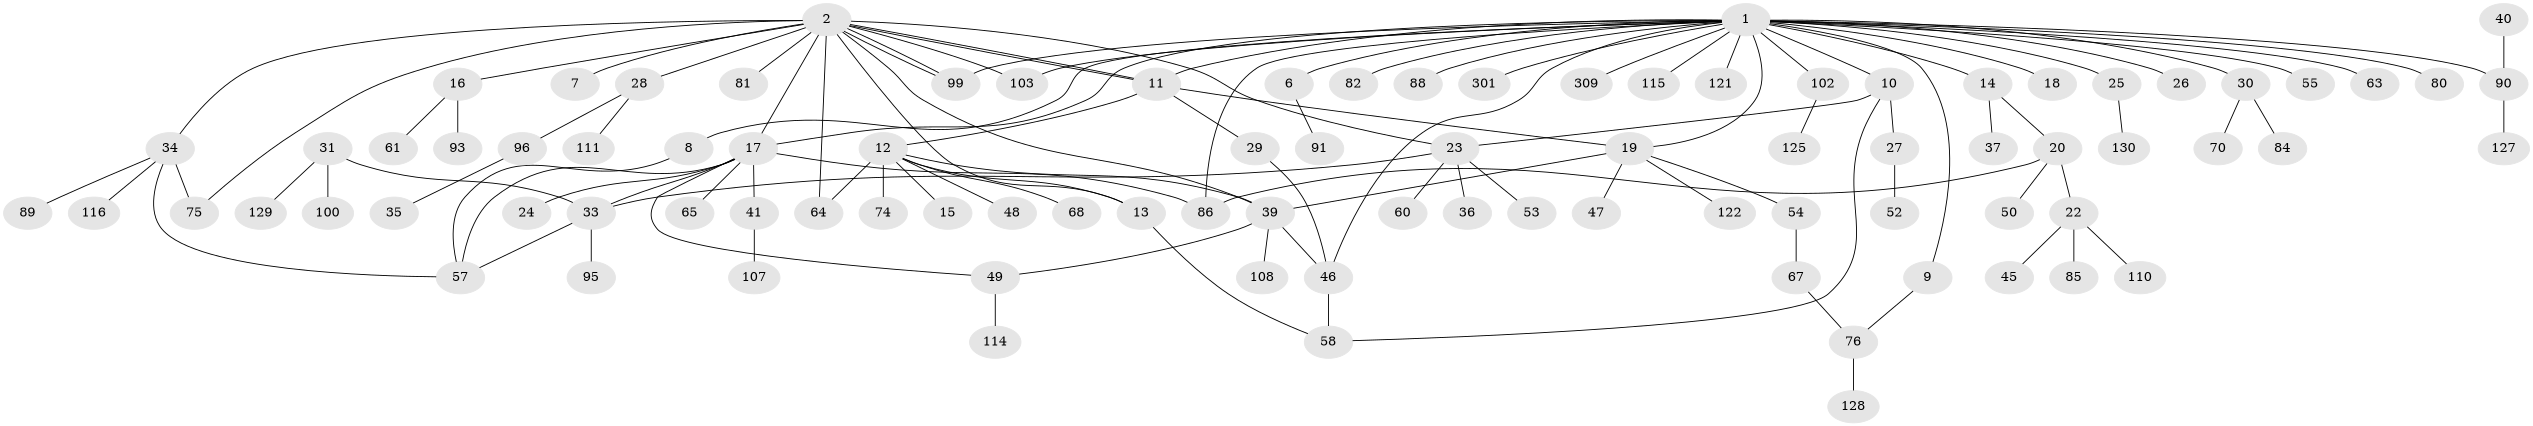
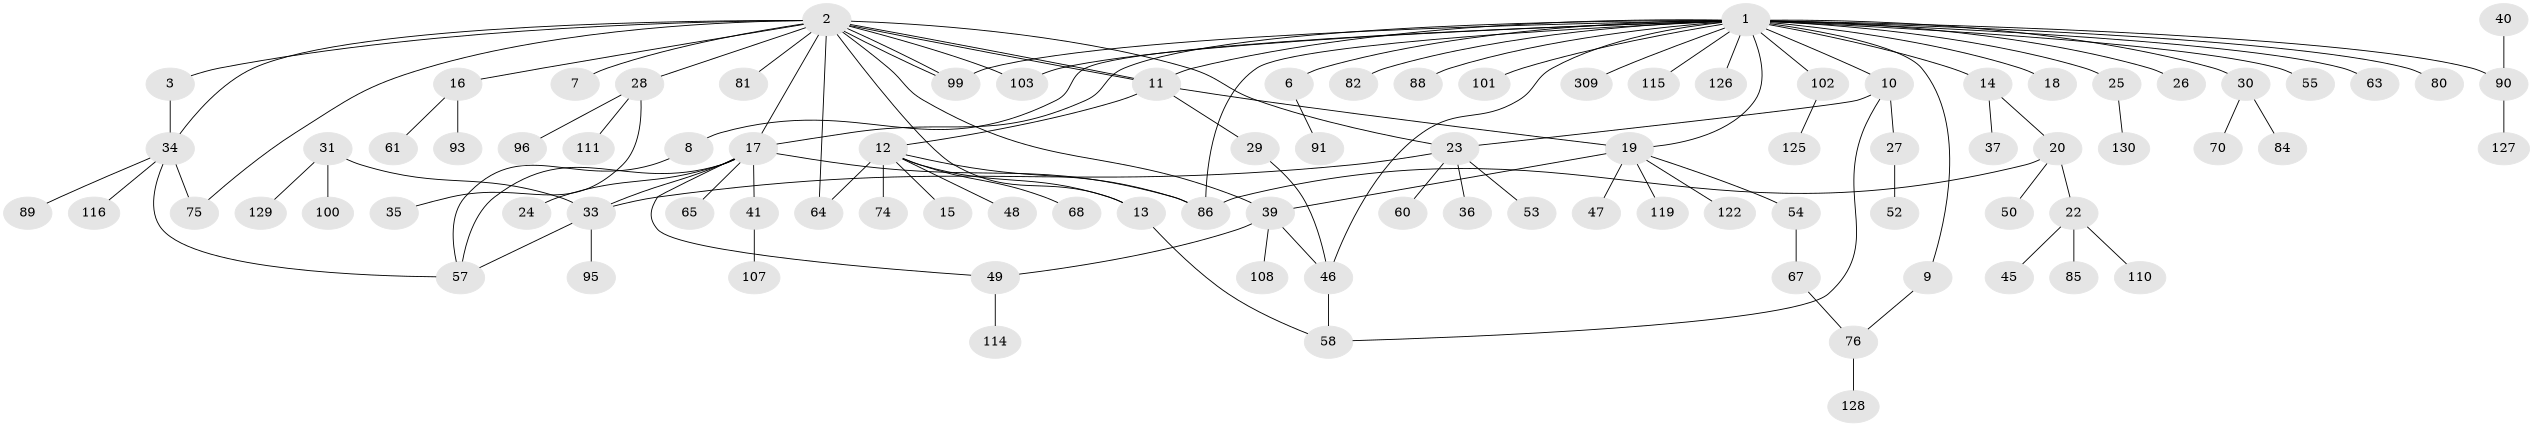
node "3": added
node "301": label "301" -> "101"
node "121": label "121" -> "126"
edge "96" -- "35": now "28" -- "35"
edge "12" -- "39": now "12" -- "86"
node "119": added
